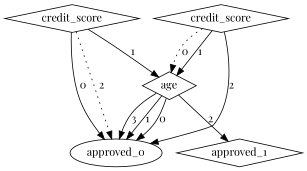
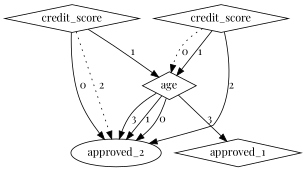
edge "age" -> "approved_1": label "2" -> "3"
node "approved_0": label "approved_0" -> "approved_2"
